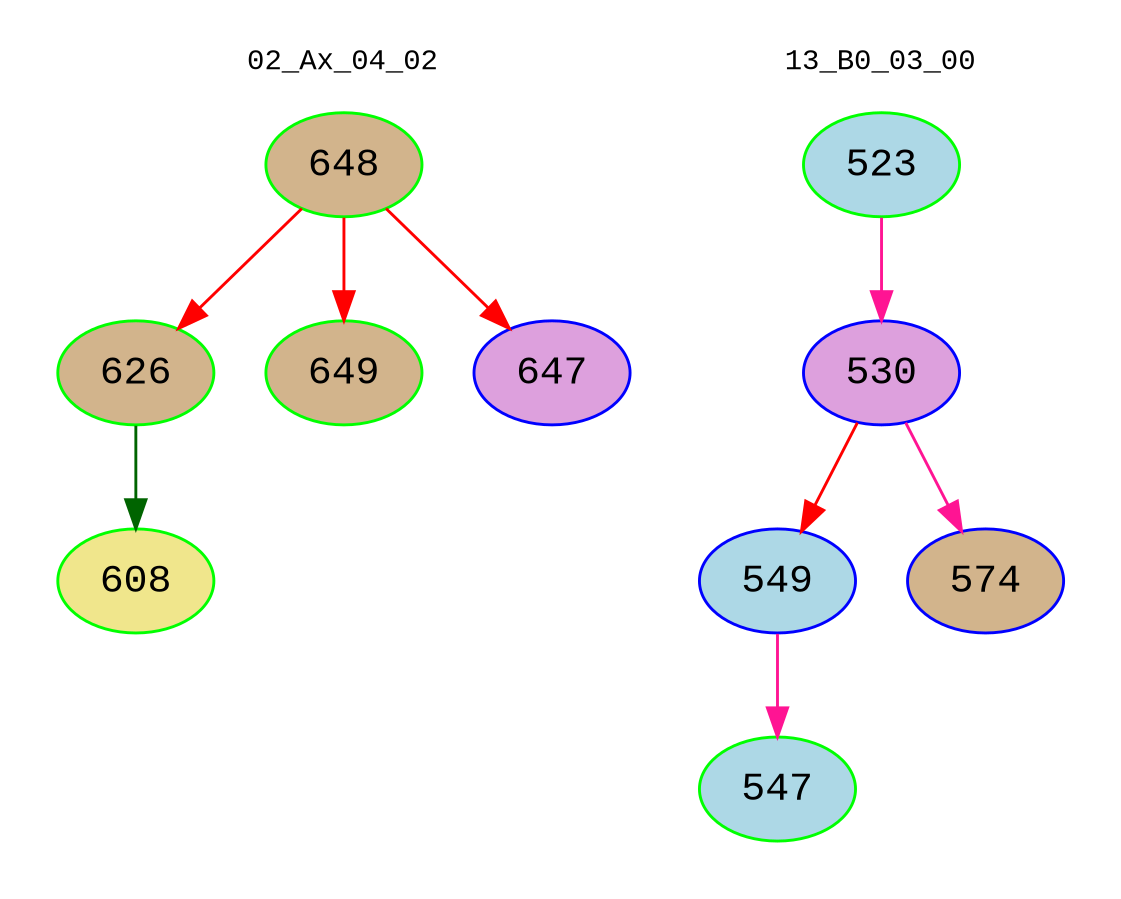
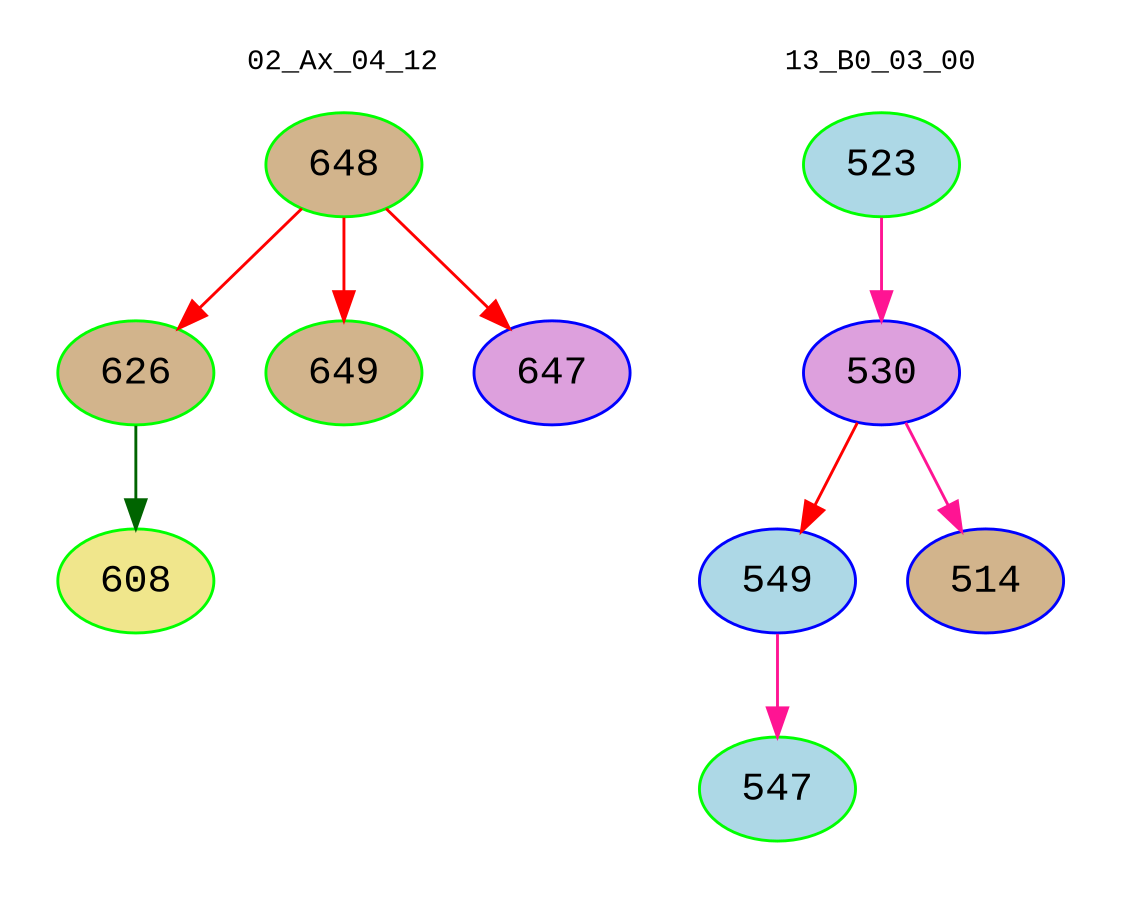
cluster "02_Ax_04_02": label "02_Ax_04_02" -> "02_Ax_04_12"
node "574": label "574" -> "514"
